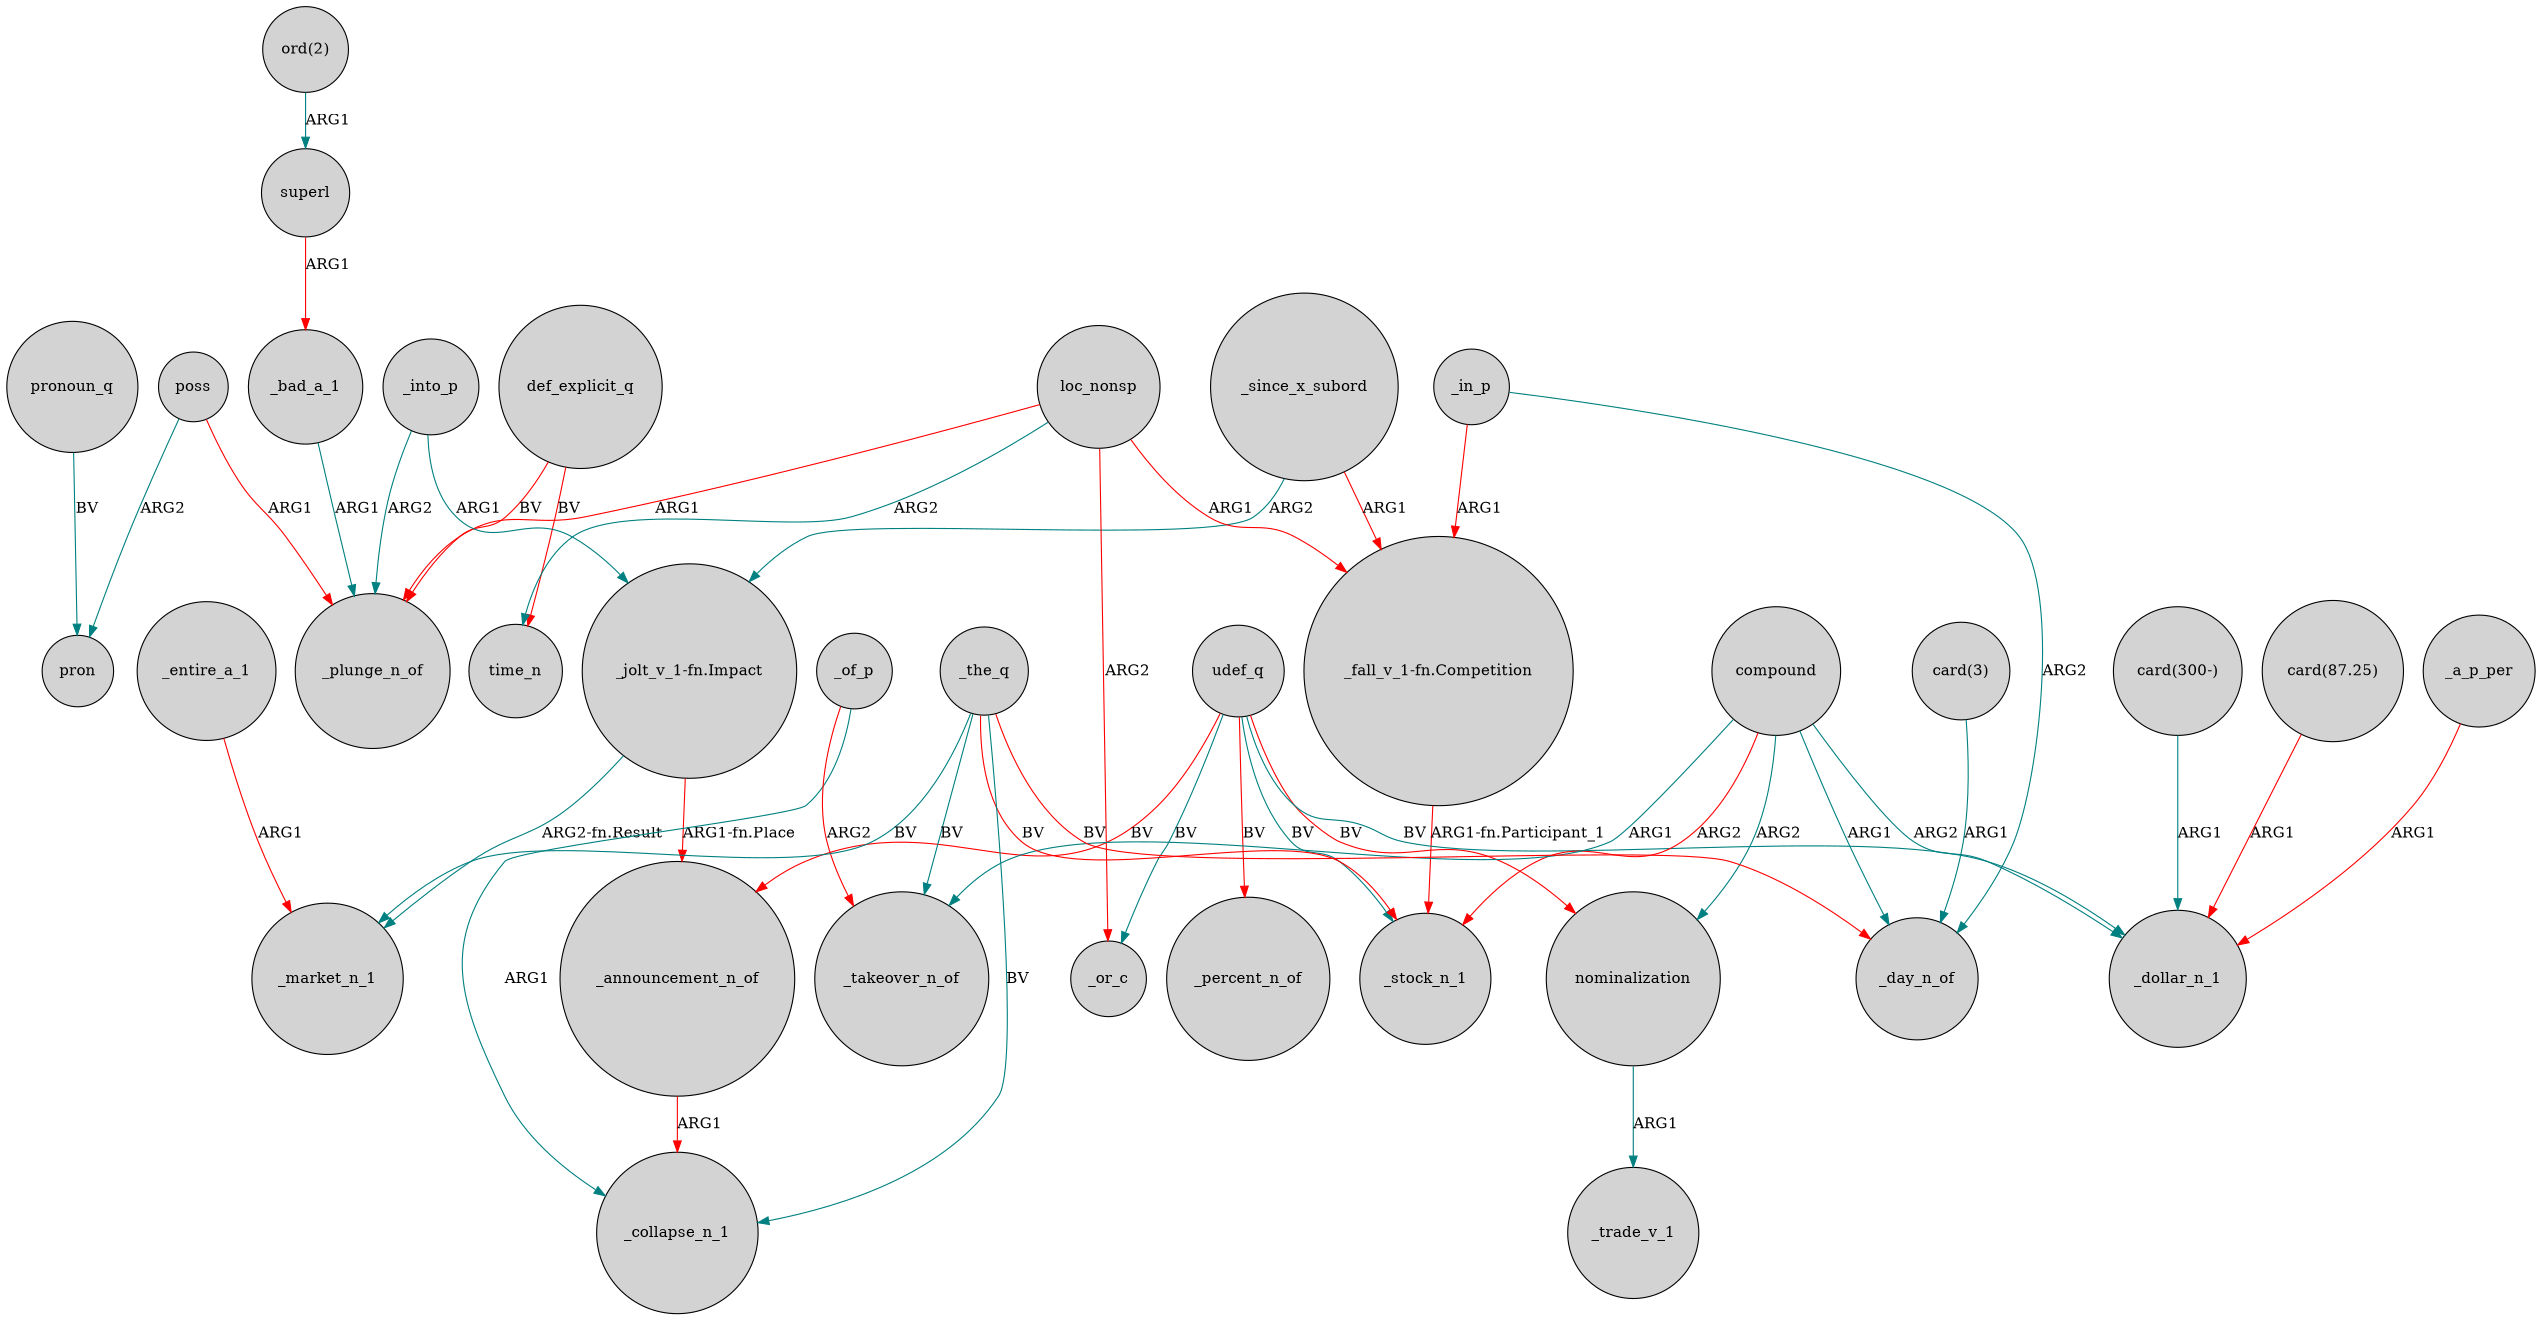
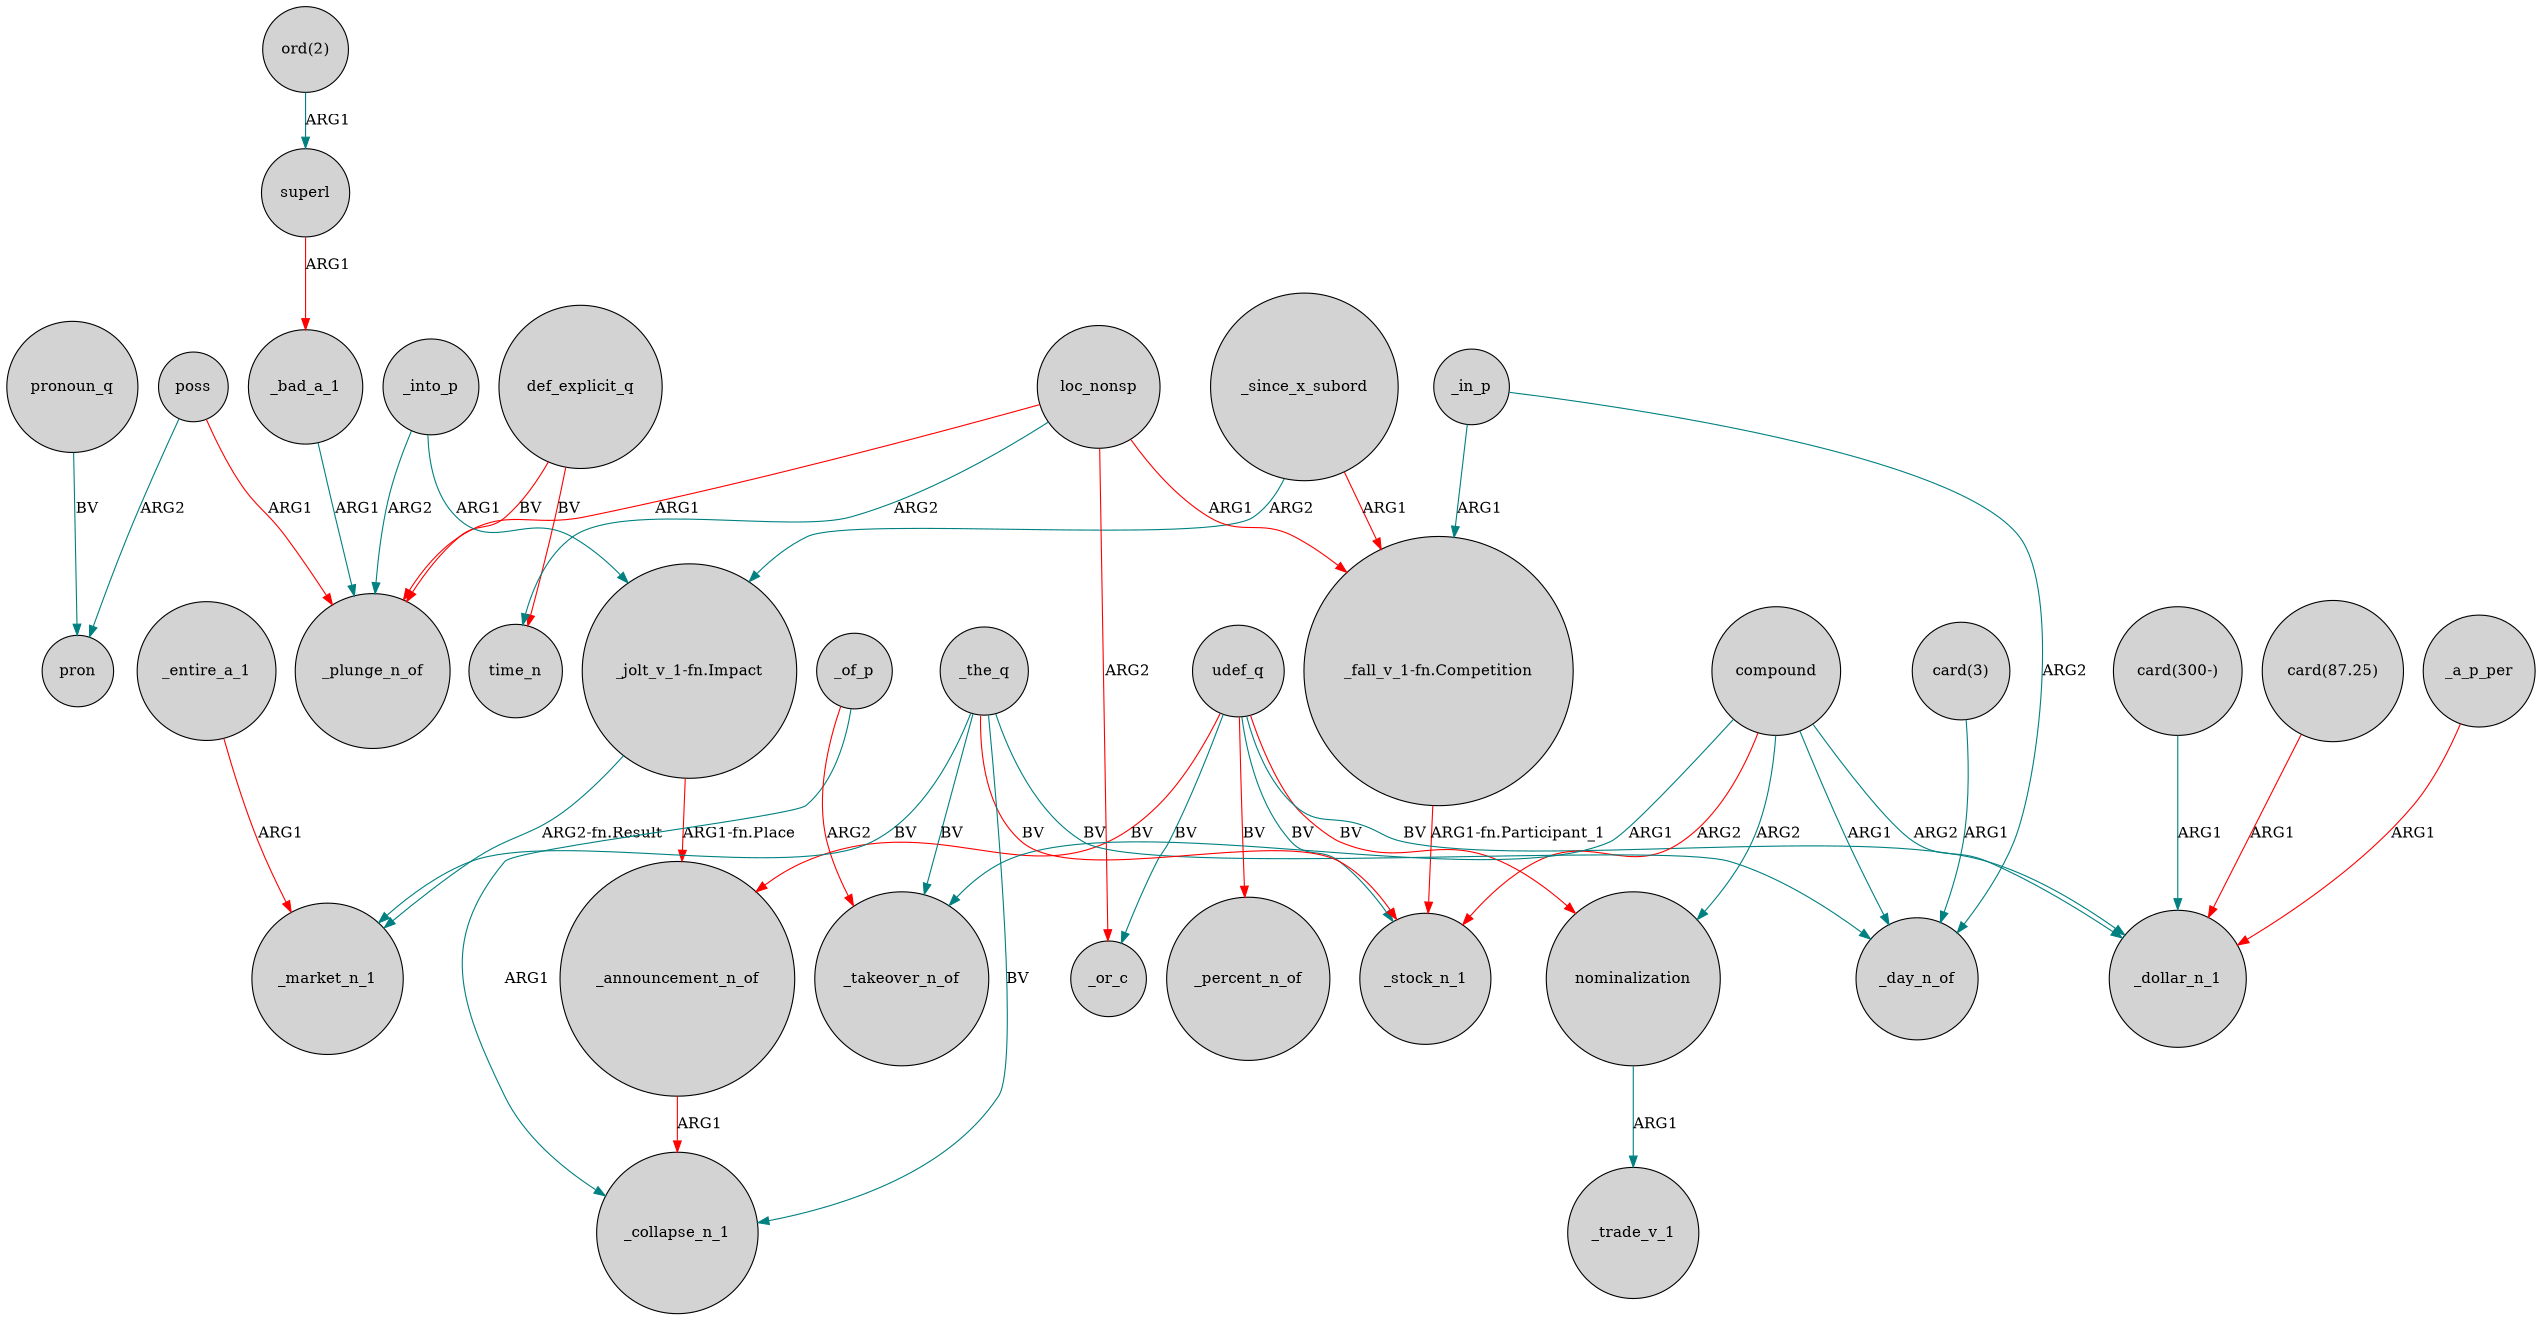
edge "_in_p" -> "_fall_v_1-fn.Competition": color red -> teal
edge "_the_q" -> "_day_n_of": color red -> teal
